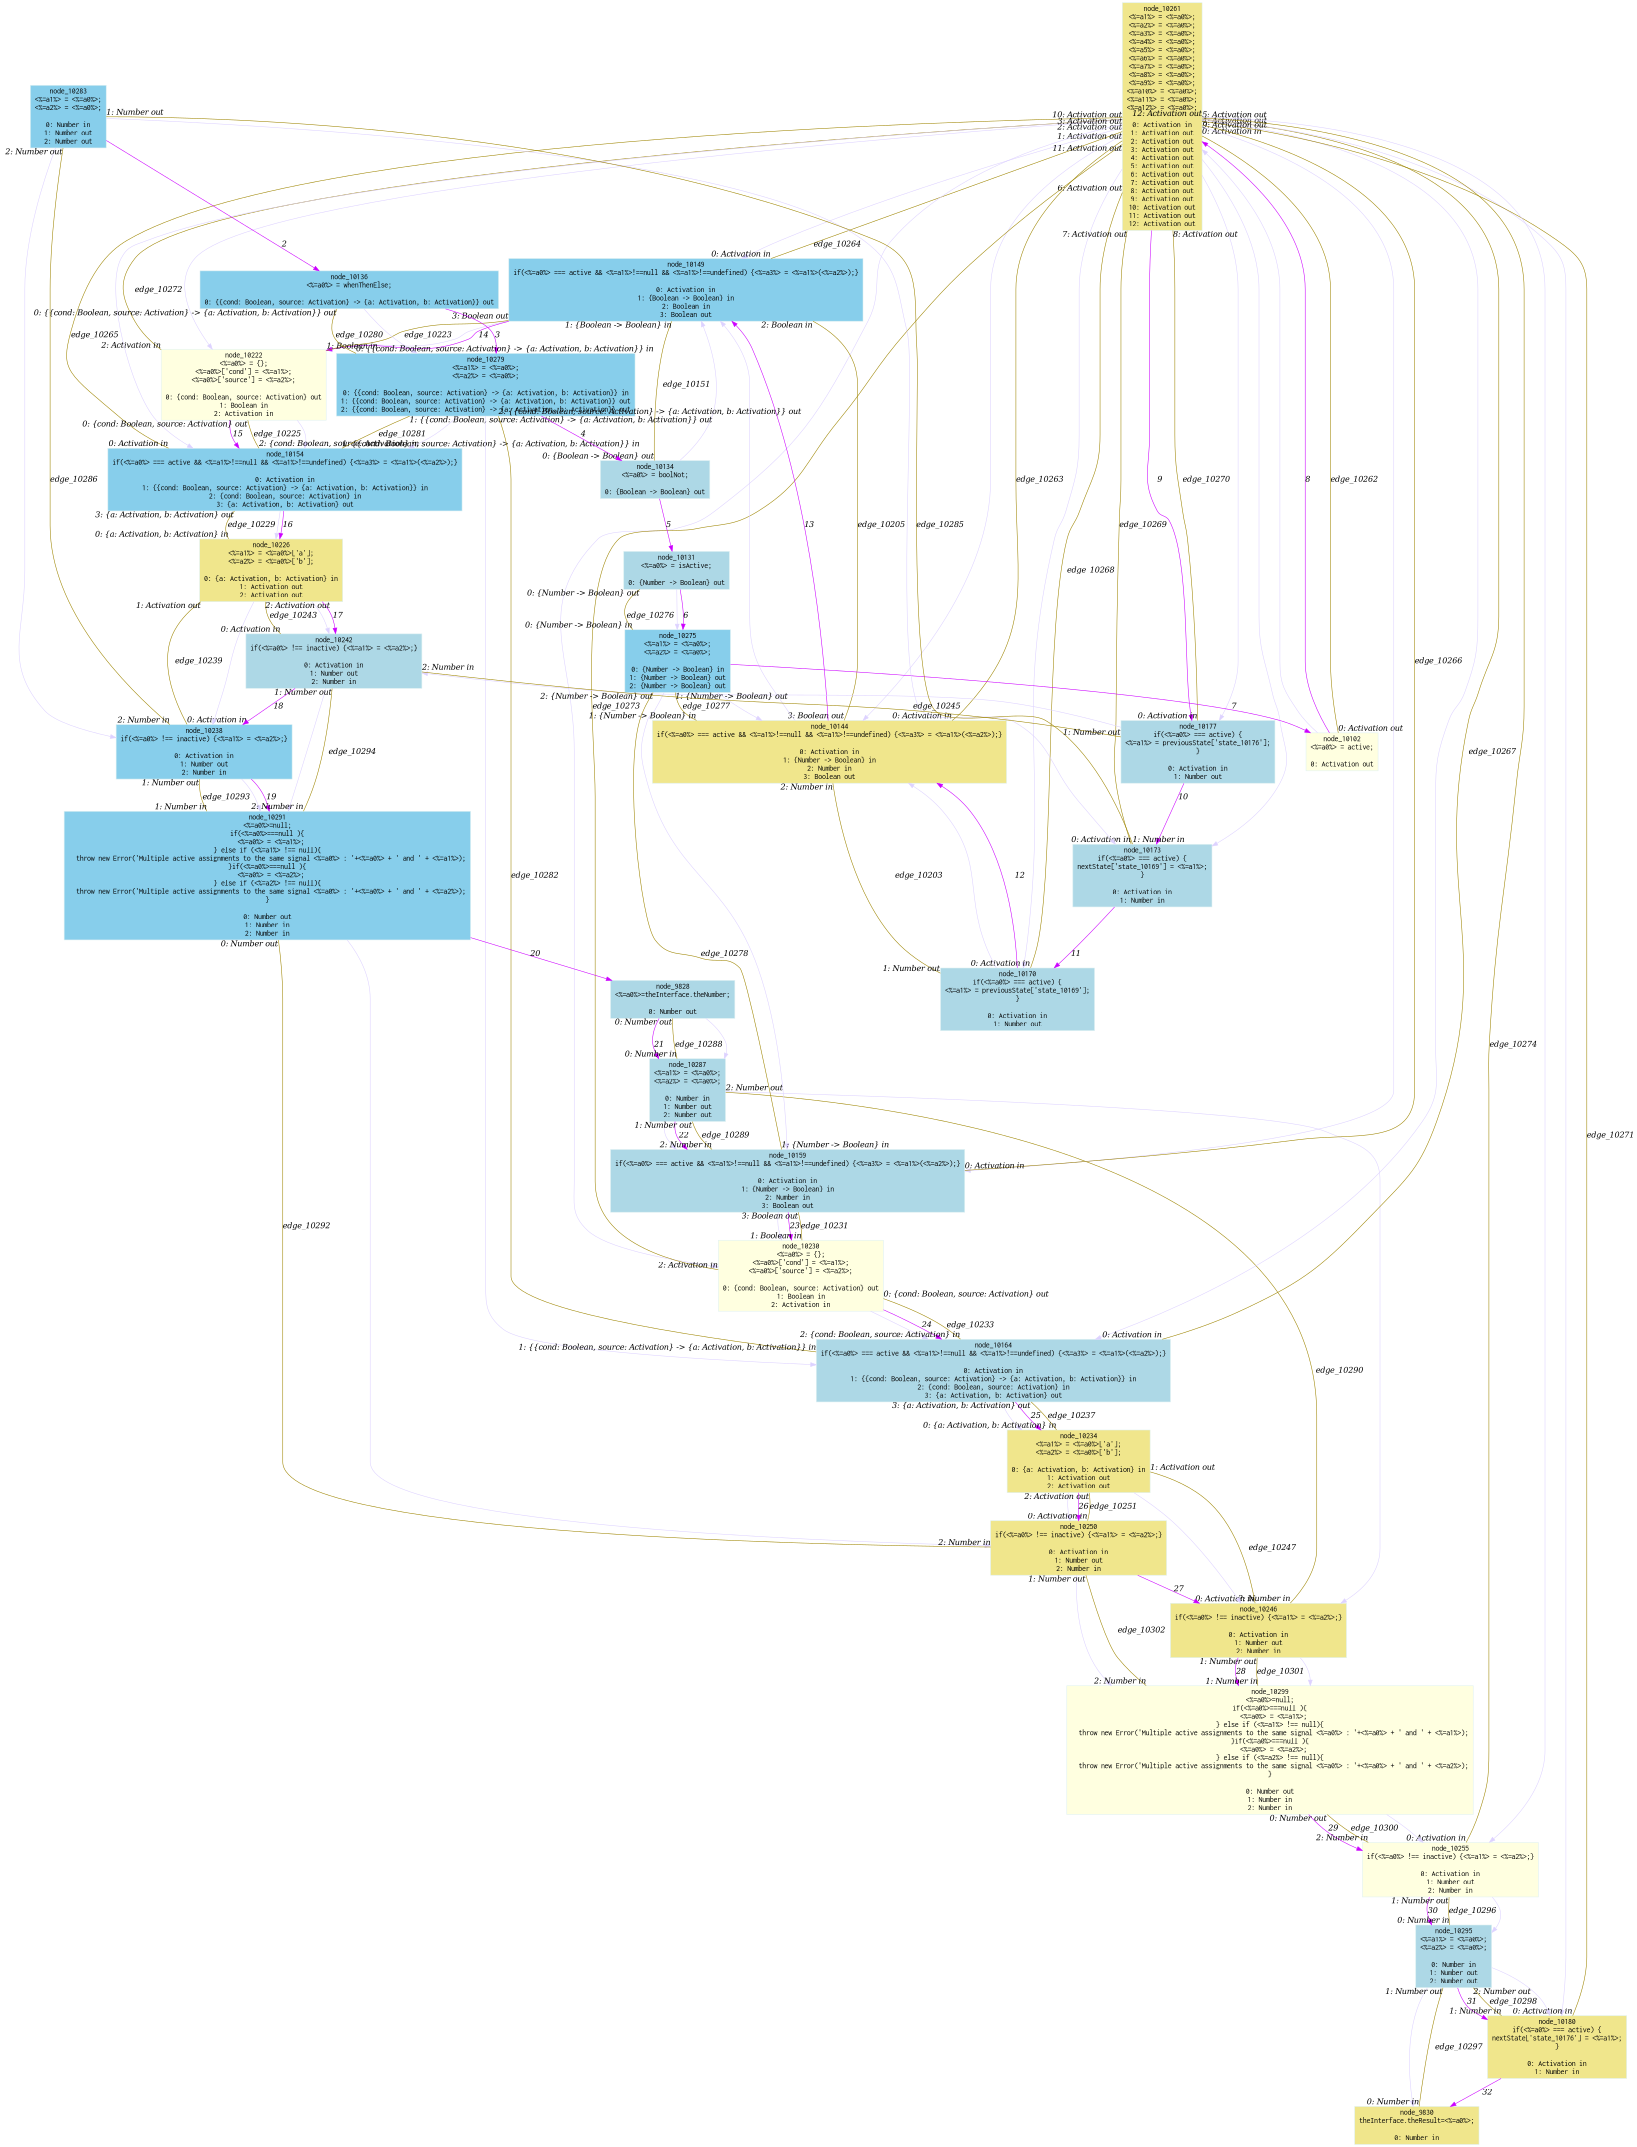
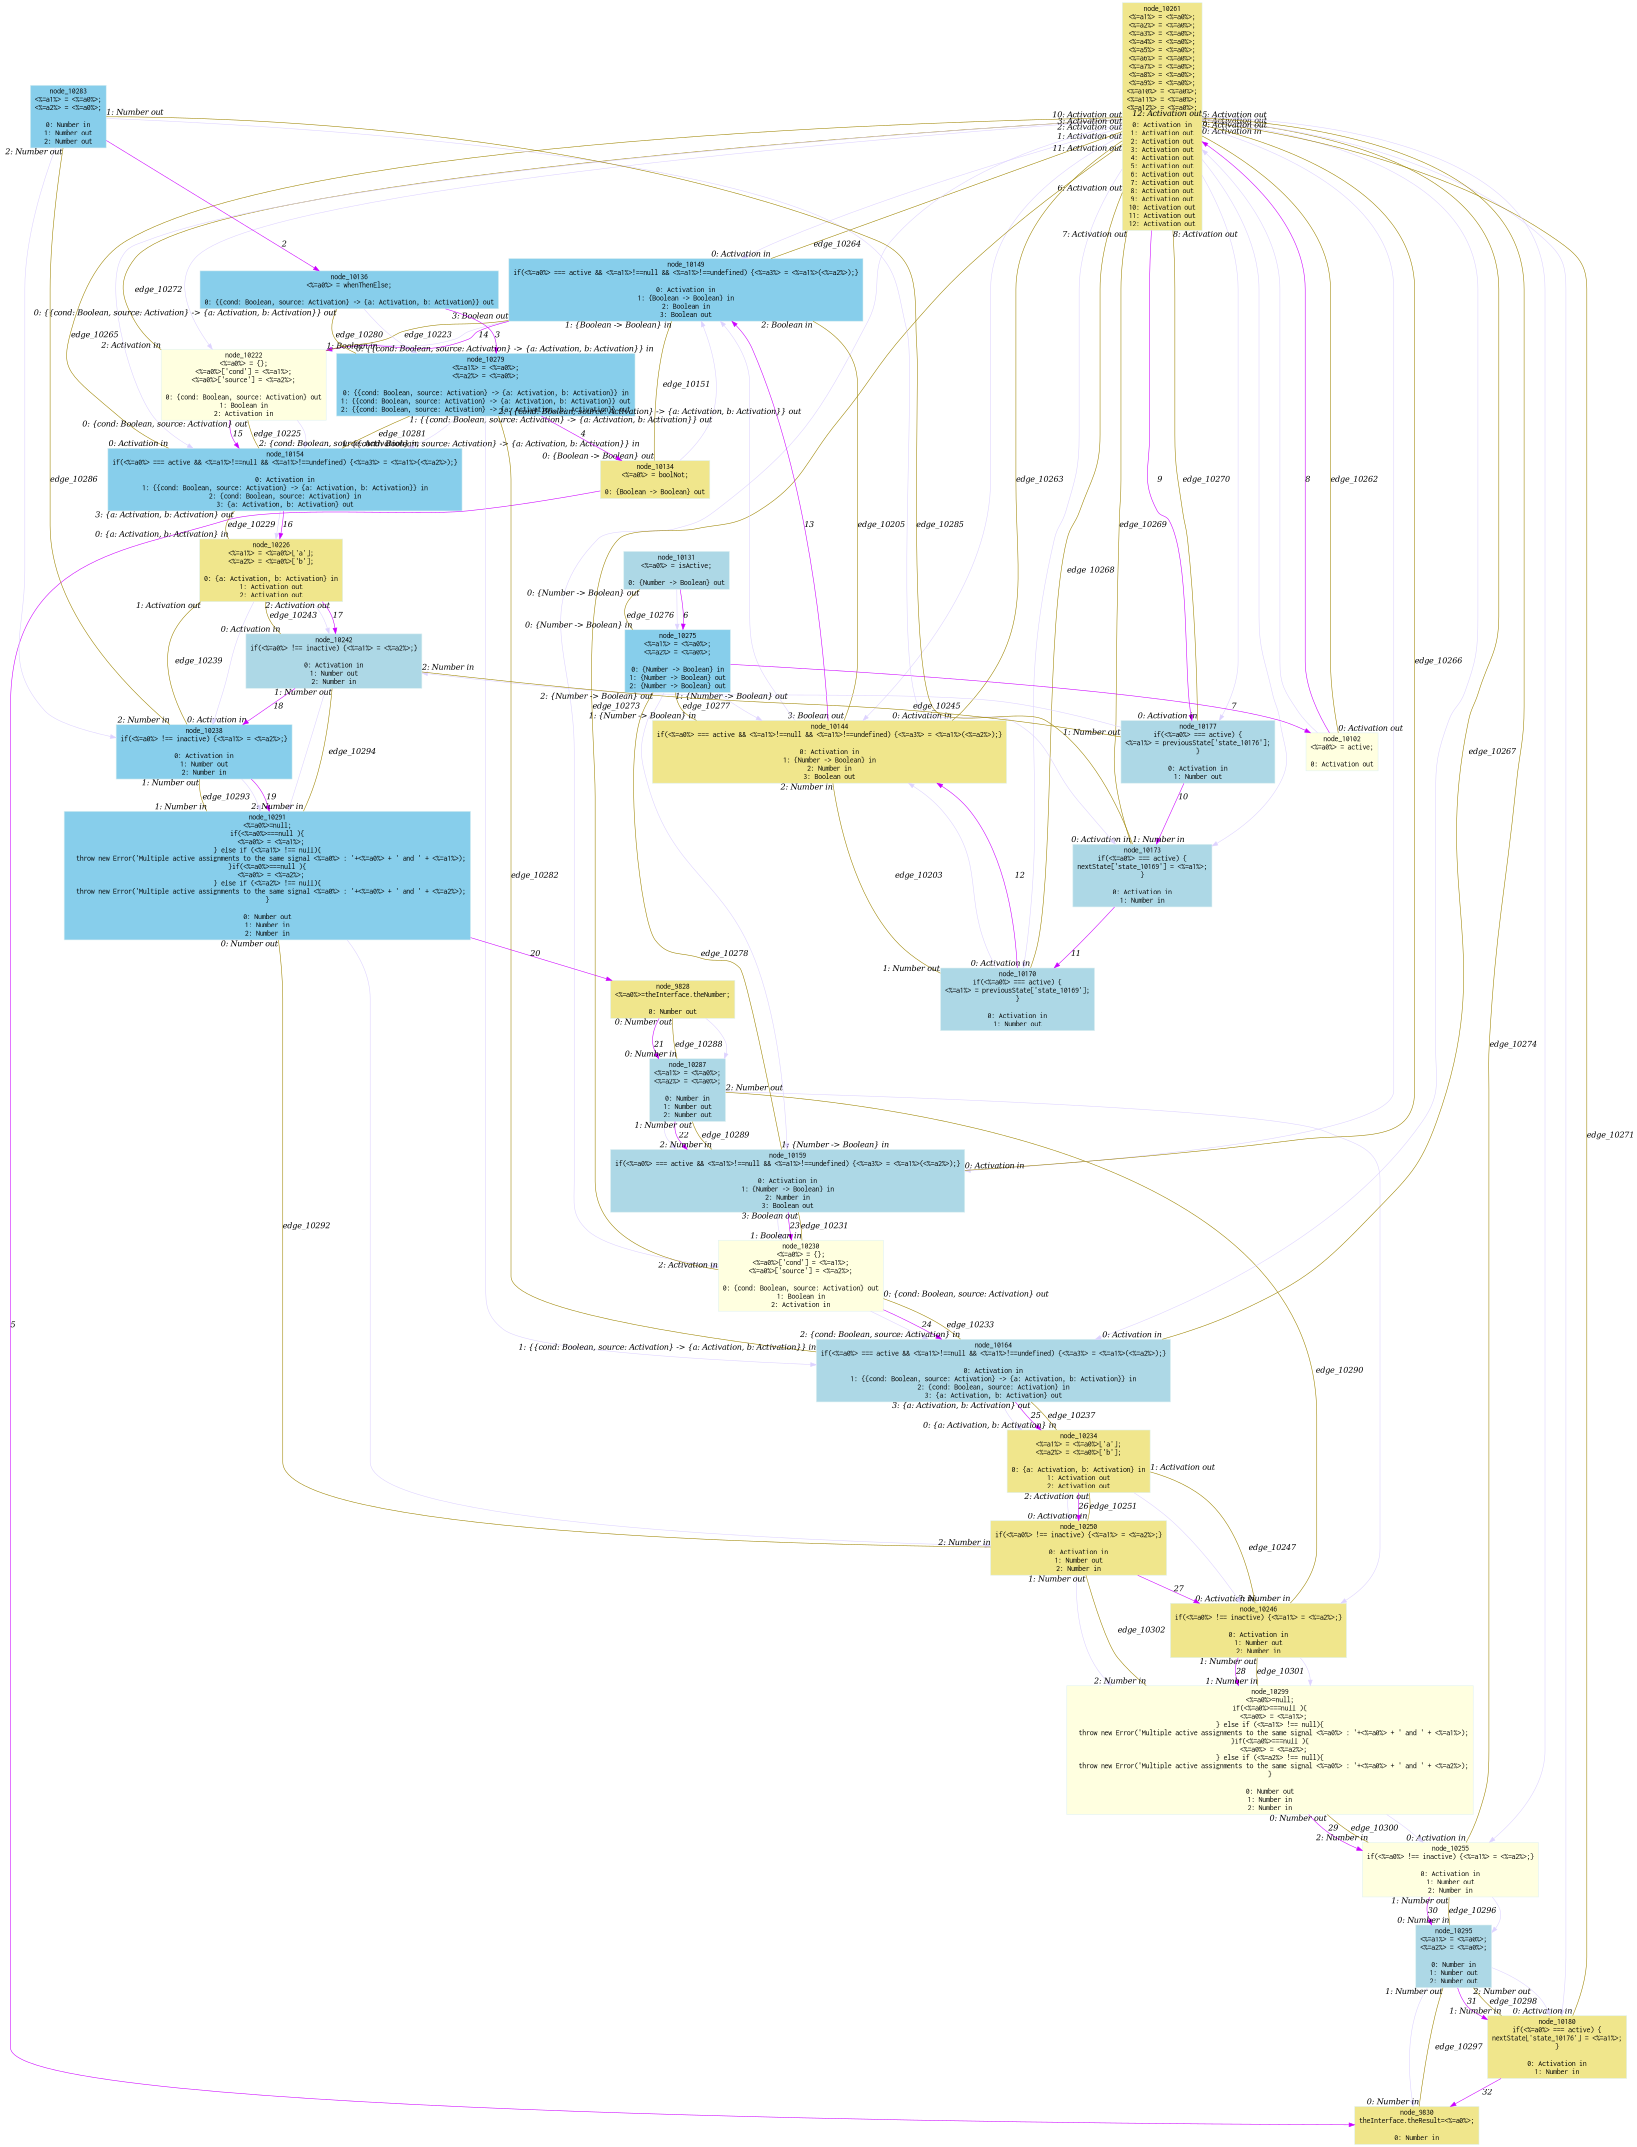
node "node_10134 <%=a0%> = boolNot; 0: {Boolean -> Boolean} out": fillcolor lightblue -> khaki
edge "node_10134 <%=a0%> = boolNot; 0: {Boolean -> Boolean} out" -> "node_10131 <%=a0%> = isActive; 0: {Number -> Boolean} out": now "node_10134 <%=a0%> = boolNot; 0: {Boolean -> Boolean} out" -> "node_9830 theInterface.theResult=<%=a0%>; 0: Number in"
node "node_9828 <%=a0%>=theInterface.theNumber; 0: Number out": fillcolor lightblue -> khaki
